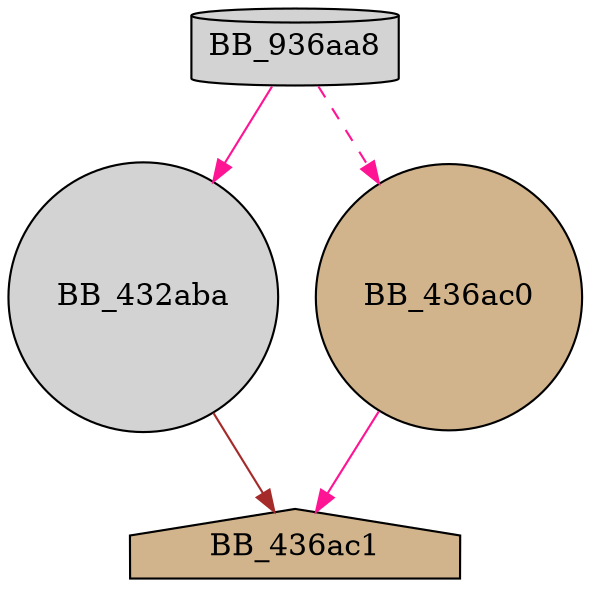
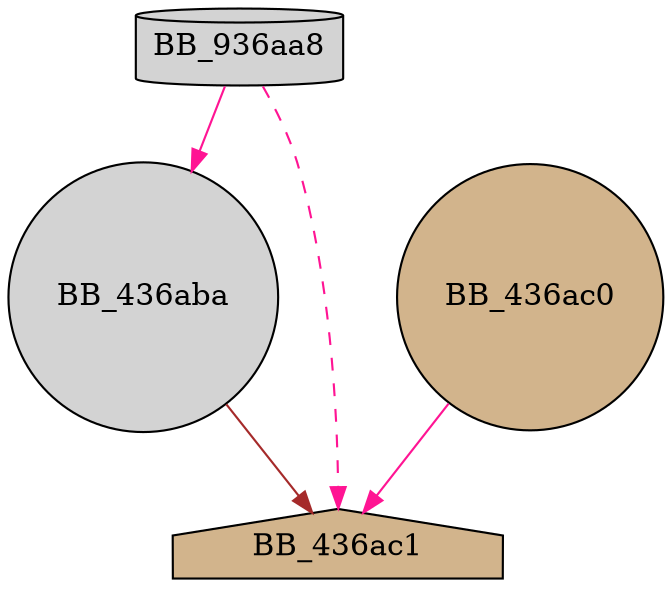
edge "BB_936aa8" -> "BB_436ac0": now "BB_936aa8" -> "BB_436ac1"
node "BB_432aba": label "BB_432aba" -> "BB_436aba"
